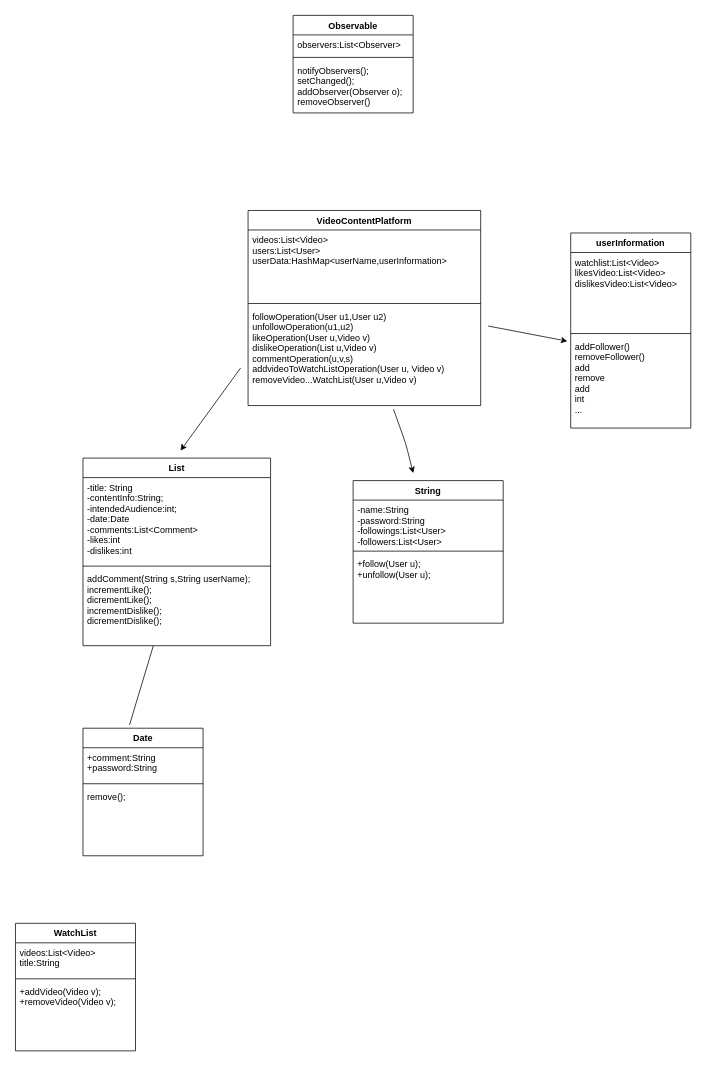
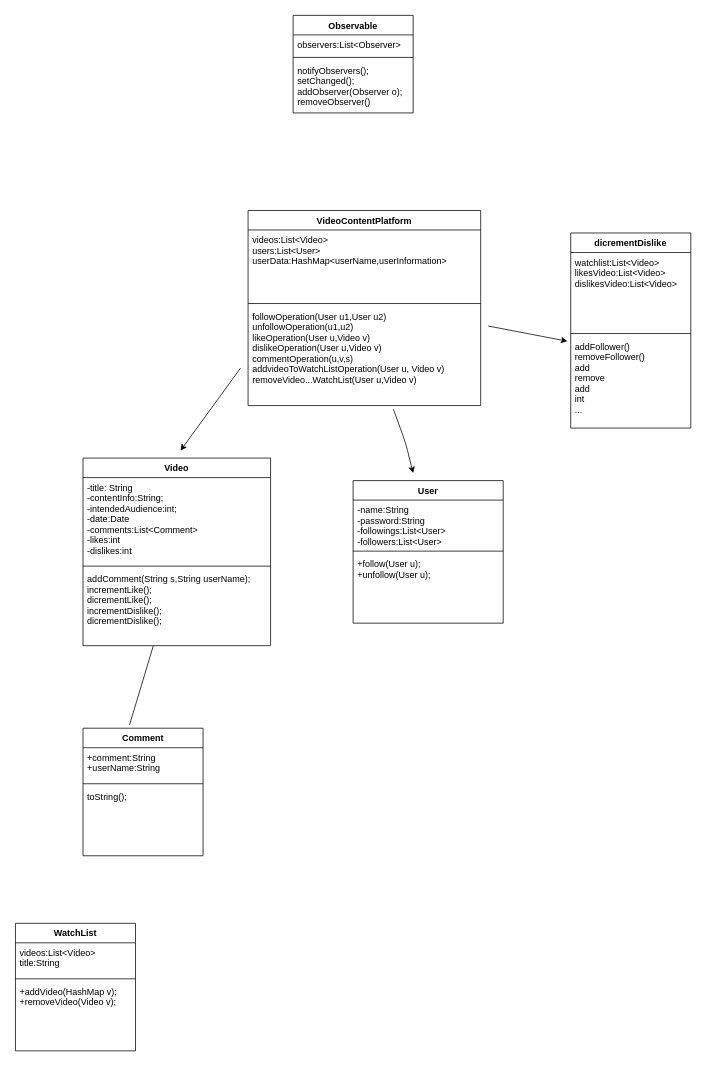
node "userInformation": label "userInformation" -> "dicrementDislike"
node "followOperation(User u1,User u2) unfollowOperation(u1,u2) likeOperation(User u,Video v) dislikeOperation(List u,Video v) commentOperation(u,v,s) addvideoToWatchListOperation(User u, Video v) removeVideo...WatchList(User u,Video v)": label "followOperation(User u1,User u2) unfollowOperation(u1,u2) likeOperation(User u,Video v) dislikeOperation(List u,Video v) commentOperation(u,v,s) addvideoToWatchListOperation(User u, Video v) removeVideo...WatchList(User u,Video v)" -> "followOperation(User u1,User u2) unfollowOperation(u1,u2) likeOperation(User u,Video v) dislikeOperation(User u,Video v) commentOperation(u,v,s) addvideoToWatchListOperation(User u, Video v) removeVideo...WatchList(User u,Video v)"
node "List": label "List" -> "Video"
node "String": label "String" -> "User"
node "Date": label "Date" -> "Comment"
node "+comment:String +password:String": label "+comment:String +password:String" -> "+comment:String +userName:String"
node "remove();": label "remove();" -> "toString();"
node "+addVideo(Video v); +removeVideo(Video v);": label "+addVideo(Video v); +removeVideo(Video v);" -> "+addVideo(HashMap v); +removeVideo(Video v);"
